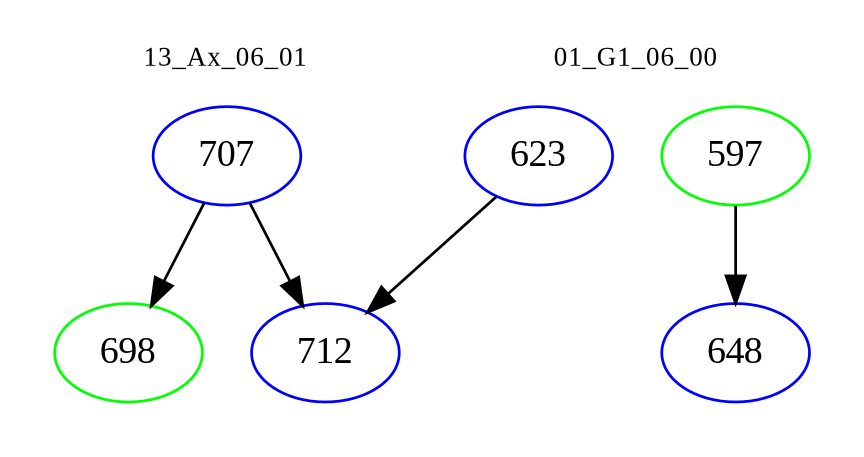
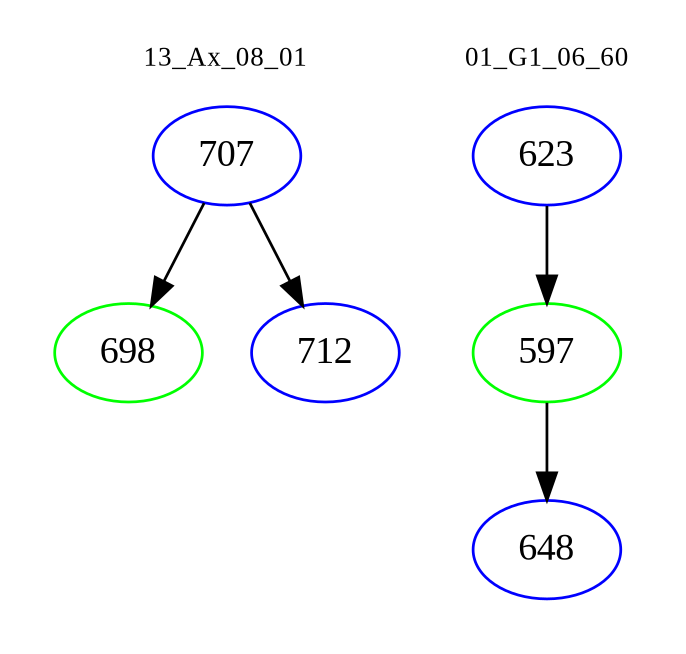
cluster "13_Ax_06_01": label "13_Ax_06_01" -> "13_Ax_08_01"
cluster "01_G1_06_00": label "01_G1_06_00" -> "01_G1_06_60"
edge "623" -> "712": now "623" -> "597"
